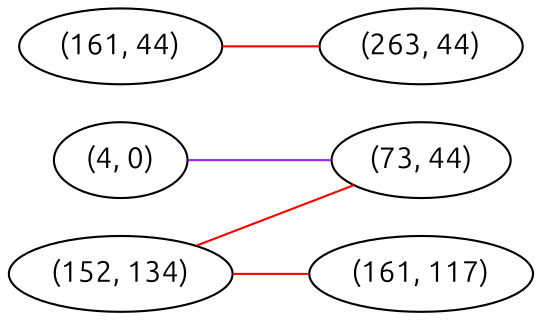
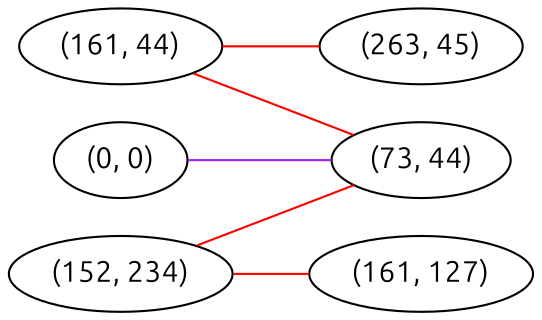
node "(263, 44)": label "(263, 44)" -> "(263, 45)"
edge "(161, 44)" -- "(73, 44)": added
node "(4, 0)": label "(4, 0)" -> "(0, 0)"
node "(152, 134)": label "(152, 134)" -> "(152, 234)"
node "(161, 117)": label "(161, 117)" -> "(161, 127)"
